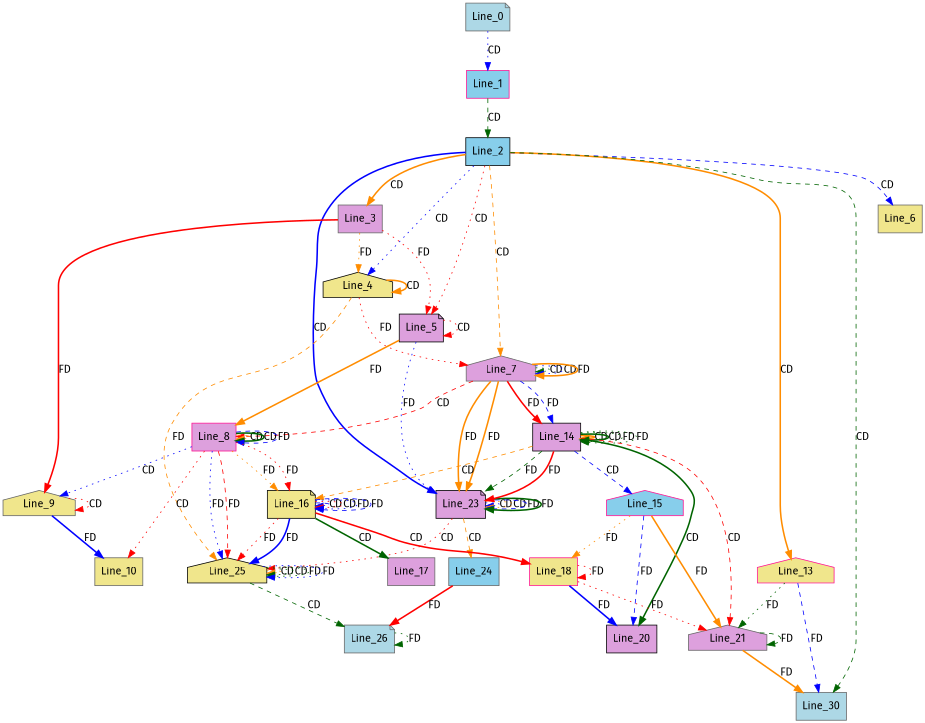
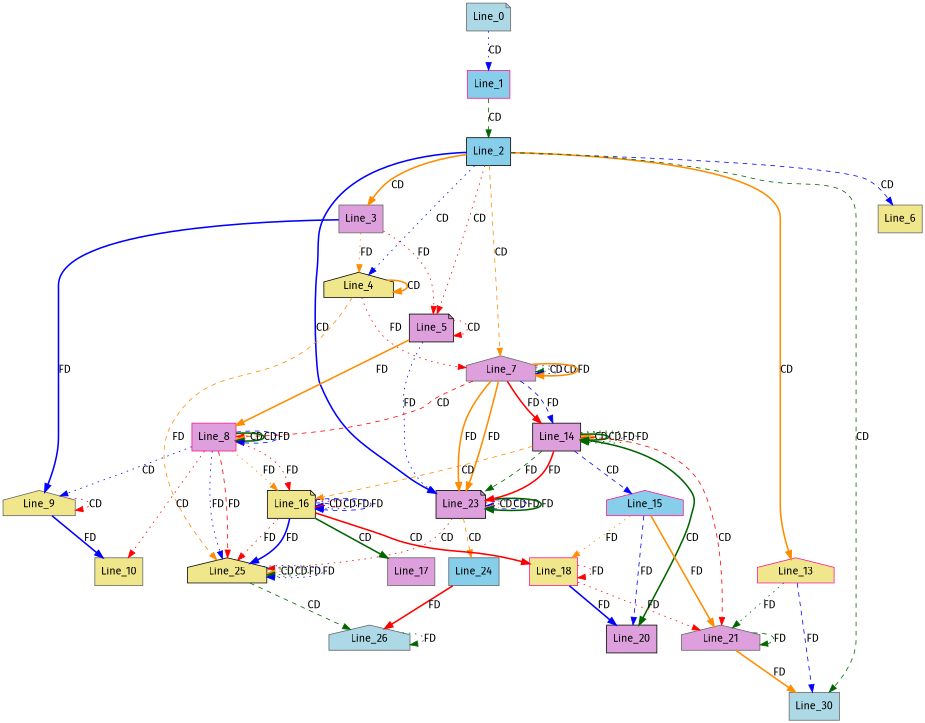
edge "Line_3" -> "Line_9": color red -> blue
node "Line_26": shape note -> house
